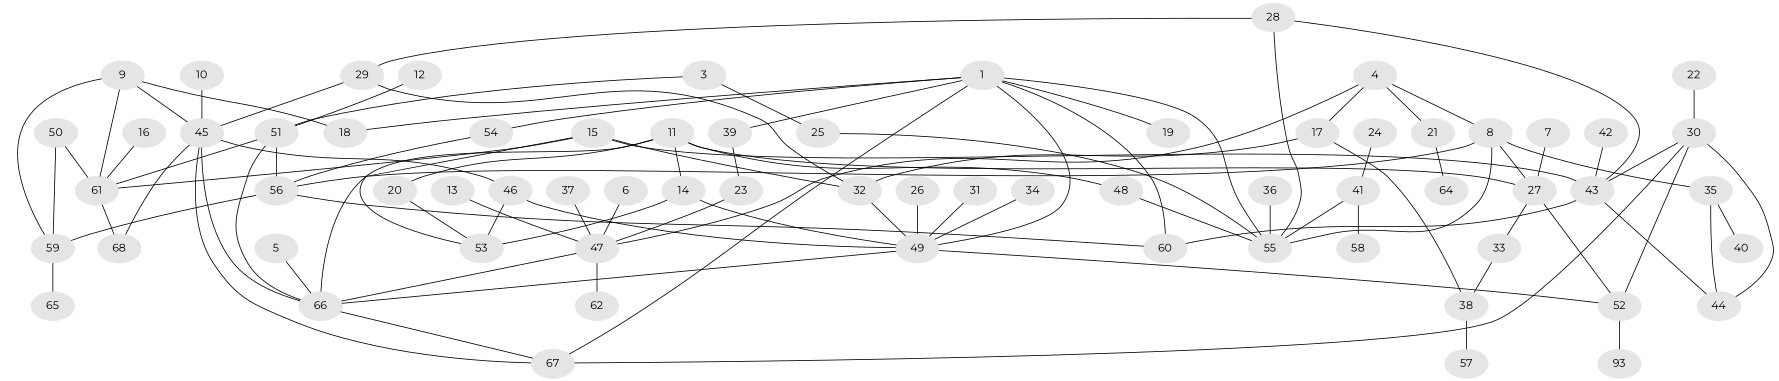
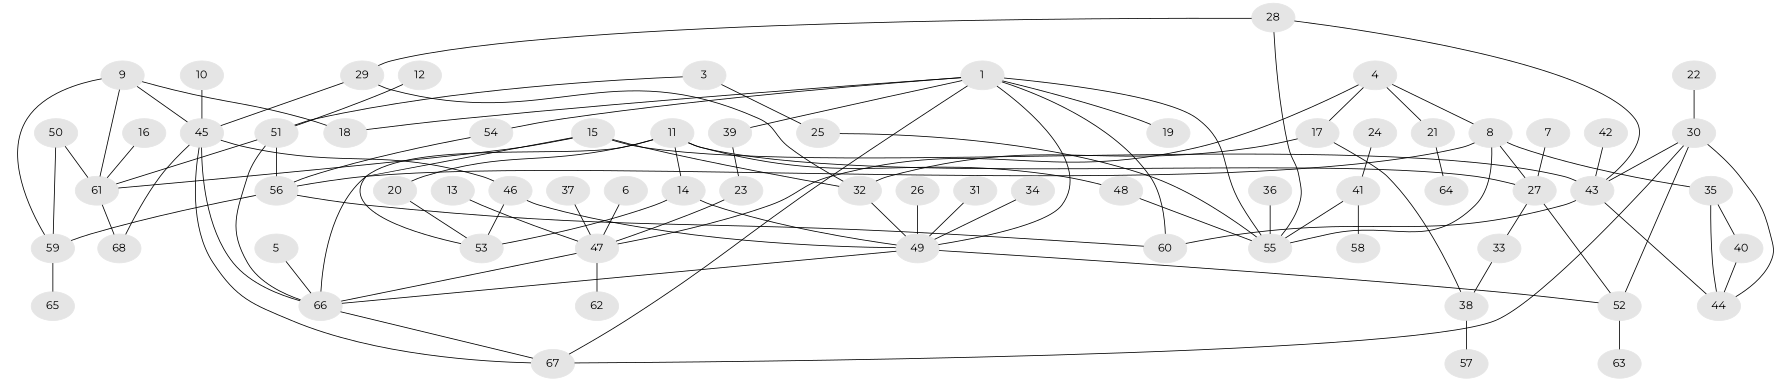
edge "40" -- "44": added
node "93": label "93" -> "63"
